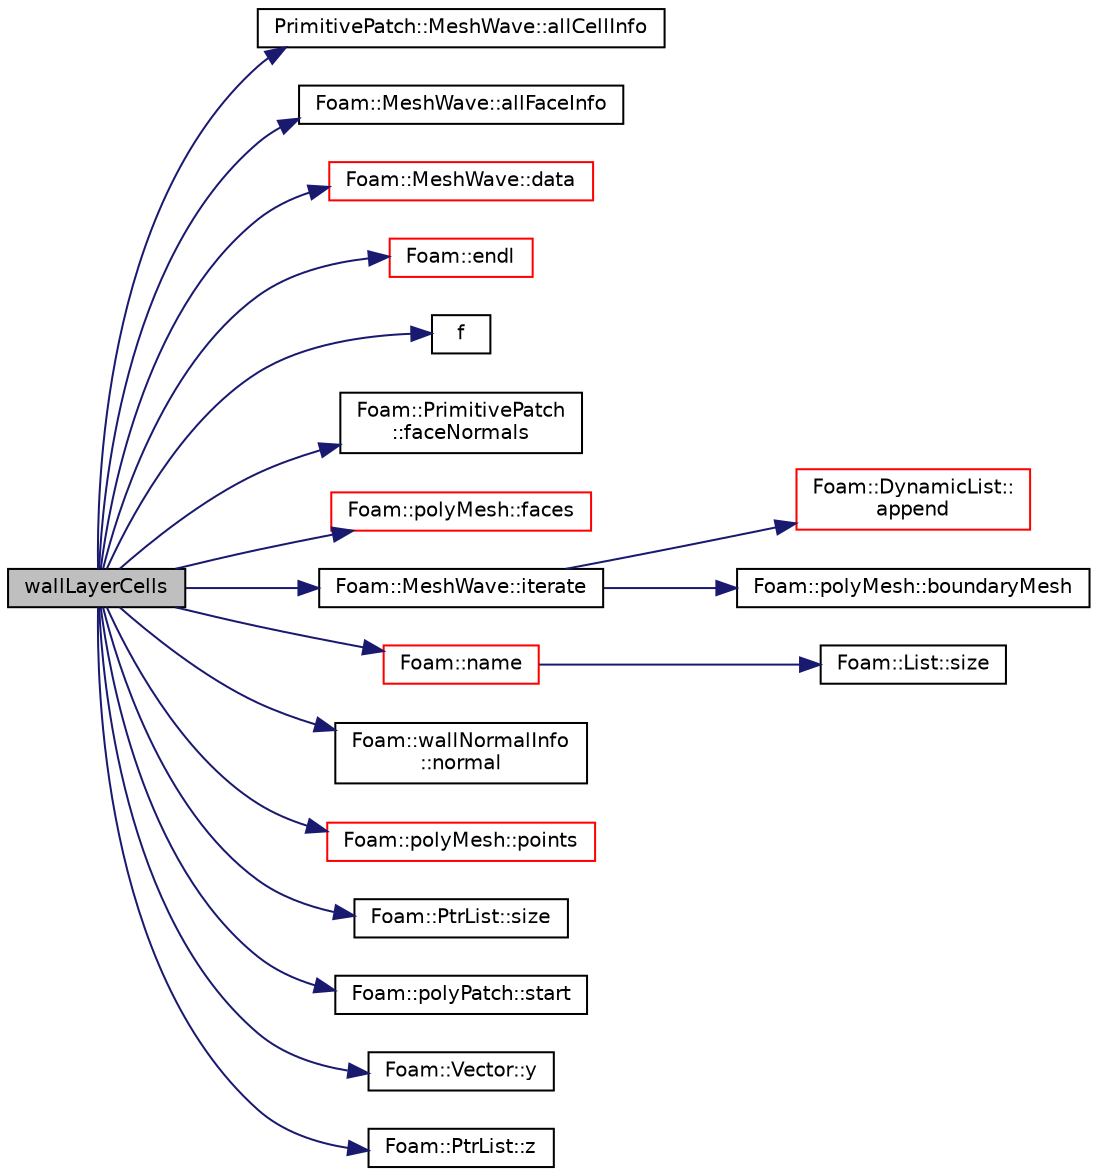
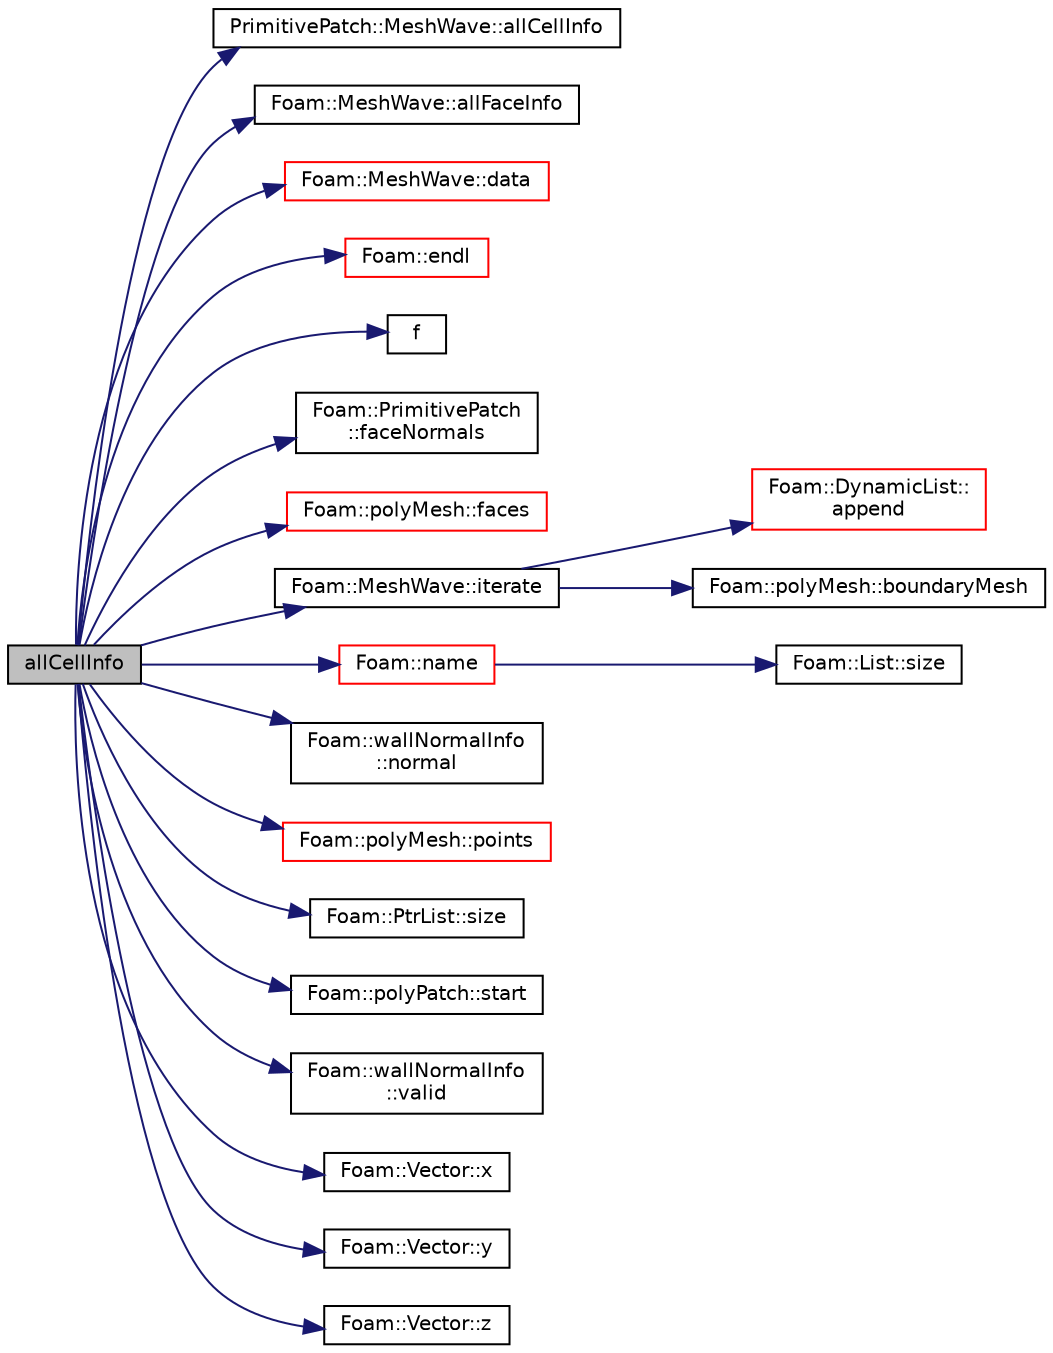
node "wallLayerCells": label "wallLayerCells" -> "allCellInfo"
node "Foam::wallNormalInfo ::valid": added
node "Foam::PtrList::z": label "Foam::PtrList::z" -> "Foam::Vector::z"
node "Foam::Vector::x": added
